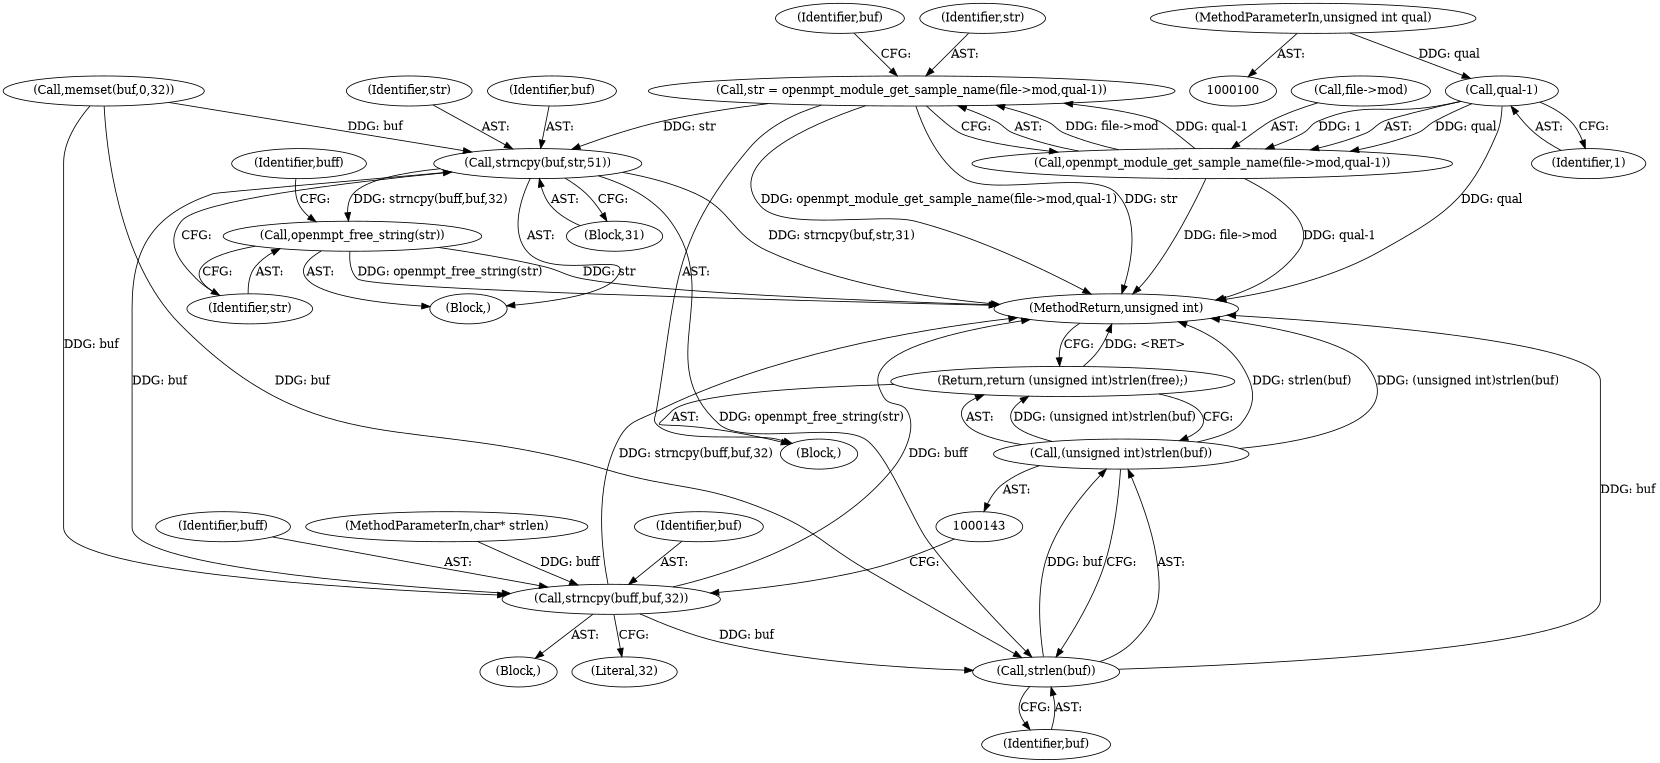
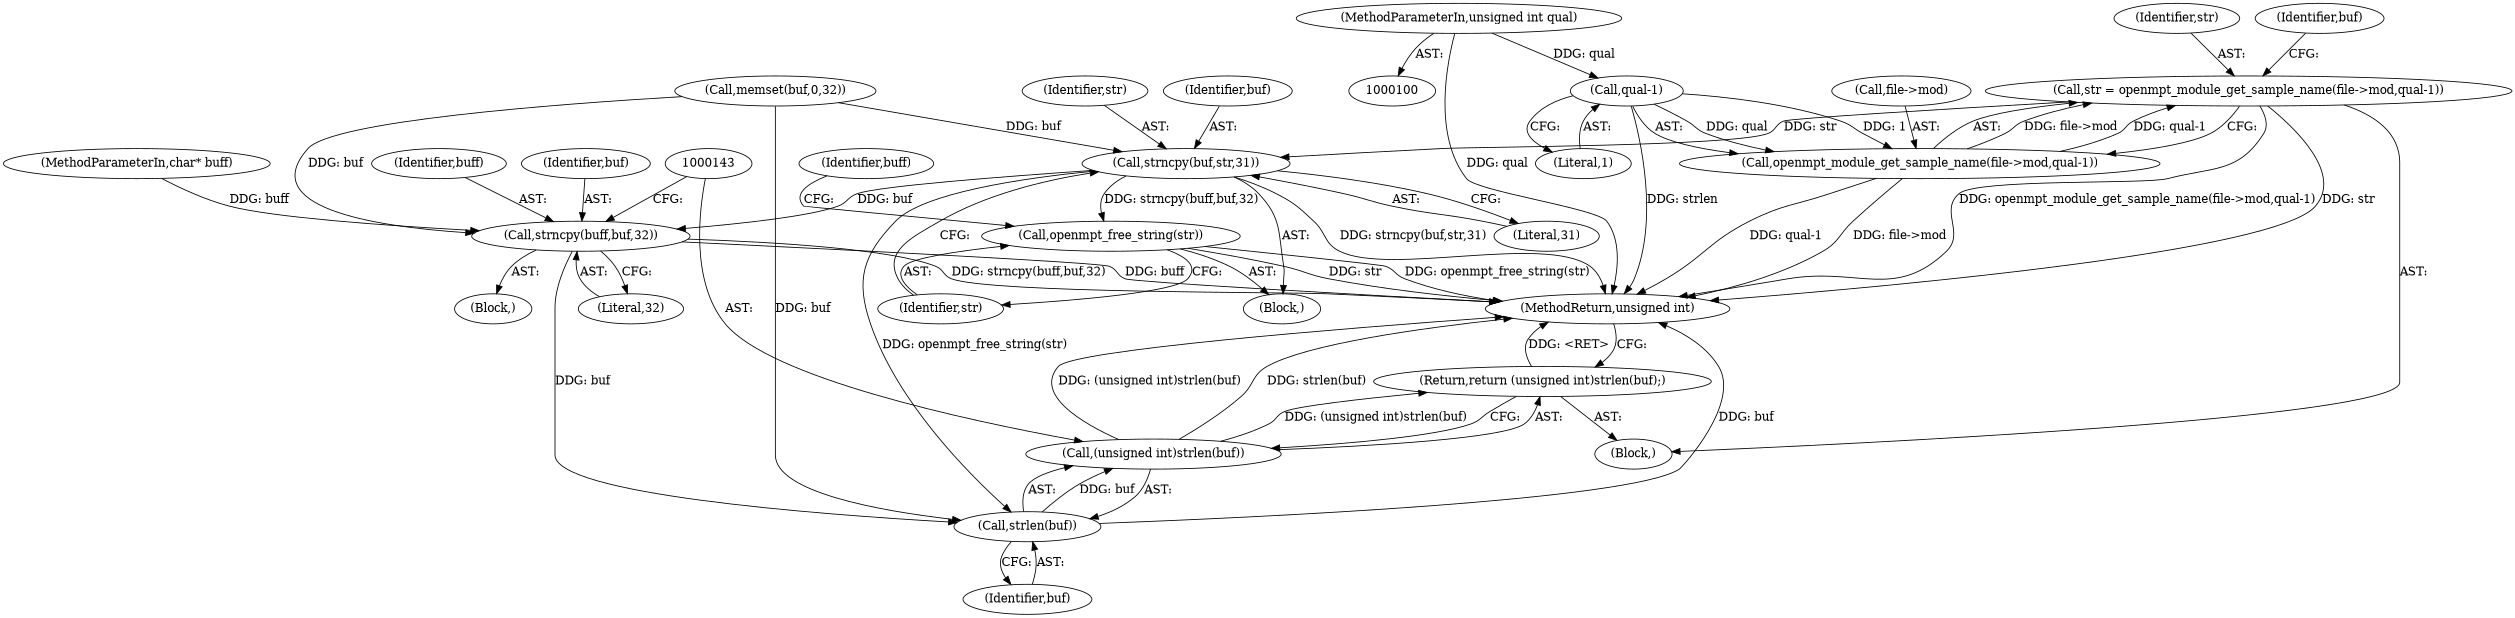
node "(Call,strncpy(buf,str,51))": label "(Call,strncpy(buf,str,51))" -> "(Call,strncpy(buf,str,31))"
node "(Identifier,1)": label "(Identifier,1)" -> "(Literal,1)"
edge "(MethodParameterIn,unsigned int qual)" -> "(MethodReturn,unsigned int)": added, label "DDG: qual"
edge "(Call,qual-1)" -> "(MethodReturn,unsigned int)": label "DDG: qual" -> "DDG: strlen"
node "(Block,31)": label "(Block,31)" -> "(Literal,31)"
edge "(Literal,32)" -> "(Call,strncpy(buff,buf,32))": added, label "AST:"
node "(Return,return (unsigned int)strlen(free);)": label "(Return,return (unsigned int)strlen(free);)" -> "(Return,return (unsigned int)strlen(buf);)"
edge "(Call,(unsigned int)strlen(buf))" -> "1000143": reversed
node "(MethodParameterIn,char* strlen)": label "(MethodParameterIn,char* strlen)" -> "(MethodParameterIn,char* buff)"
edge "(Call,(unsigned int)strlen(buf))" -> "(Call,strlen(buf))": label "CFG: " -> "AST: "
